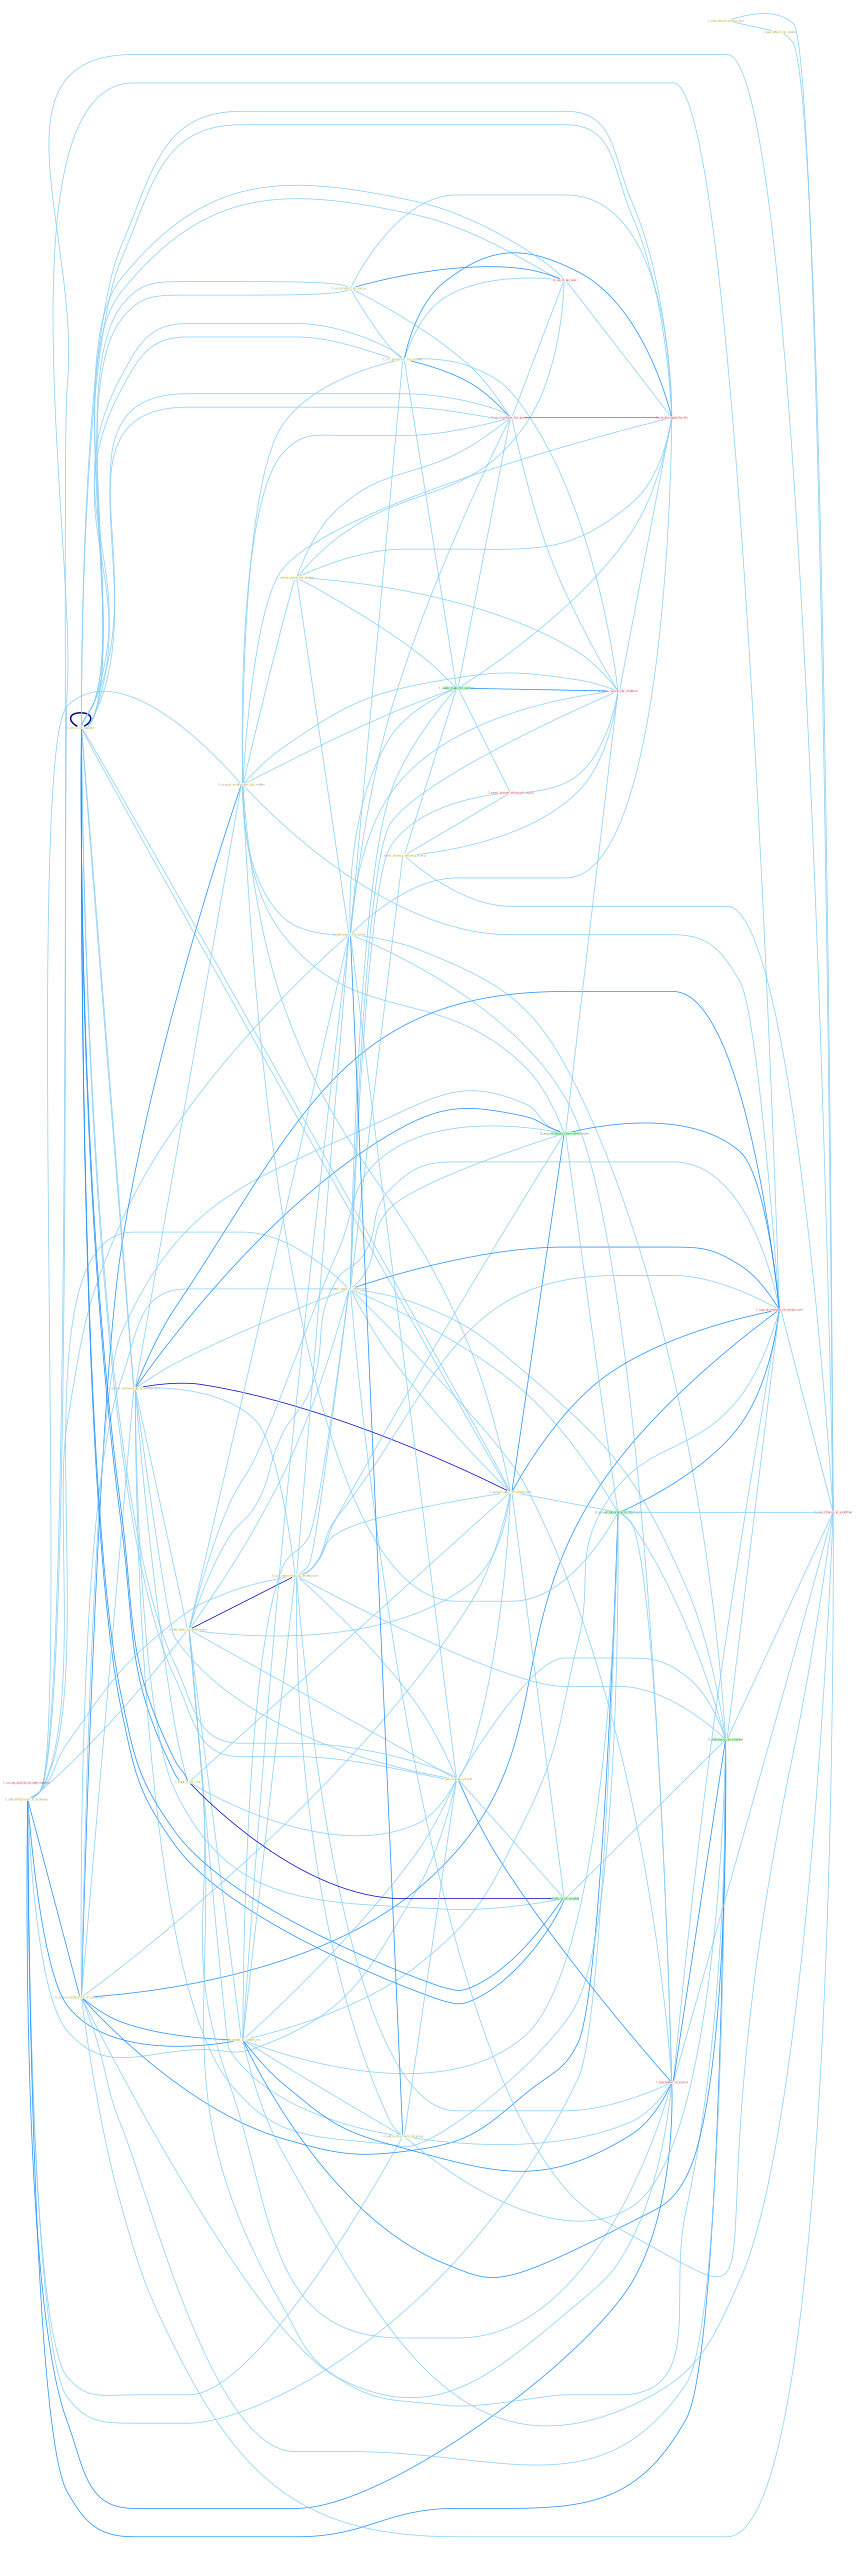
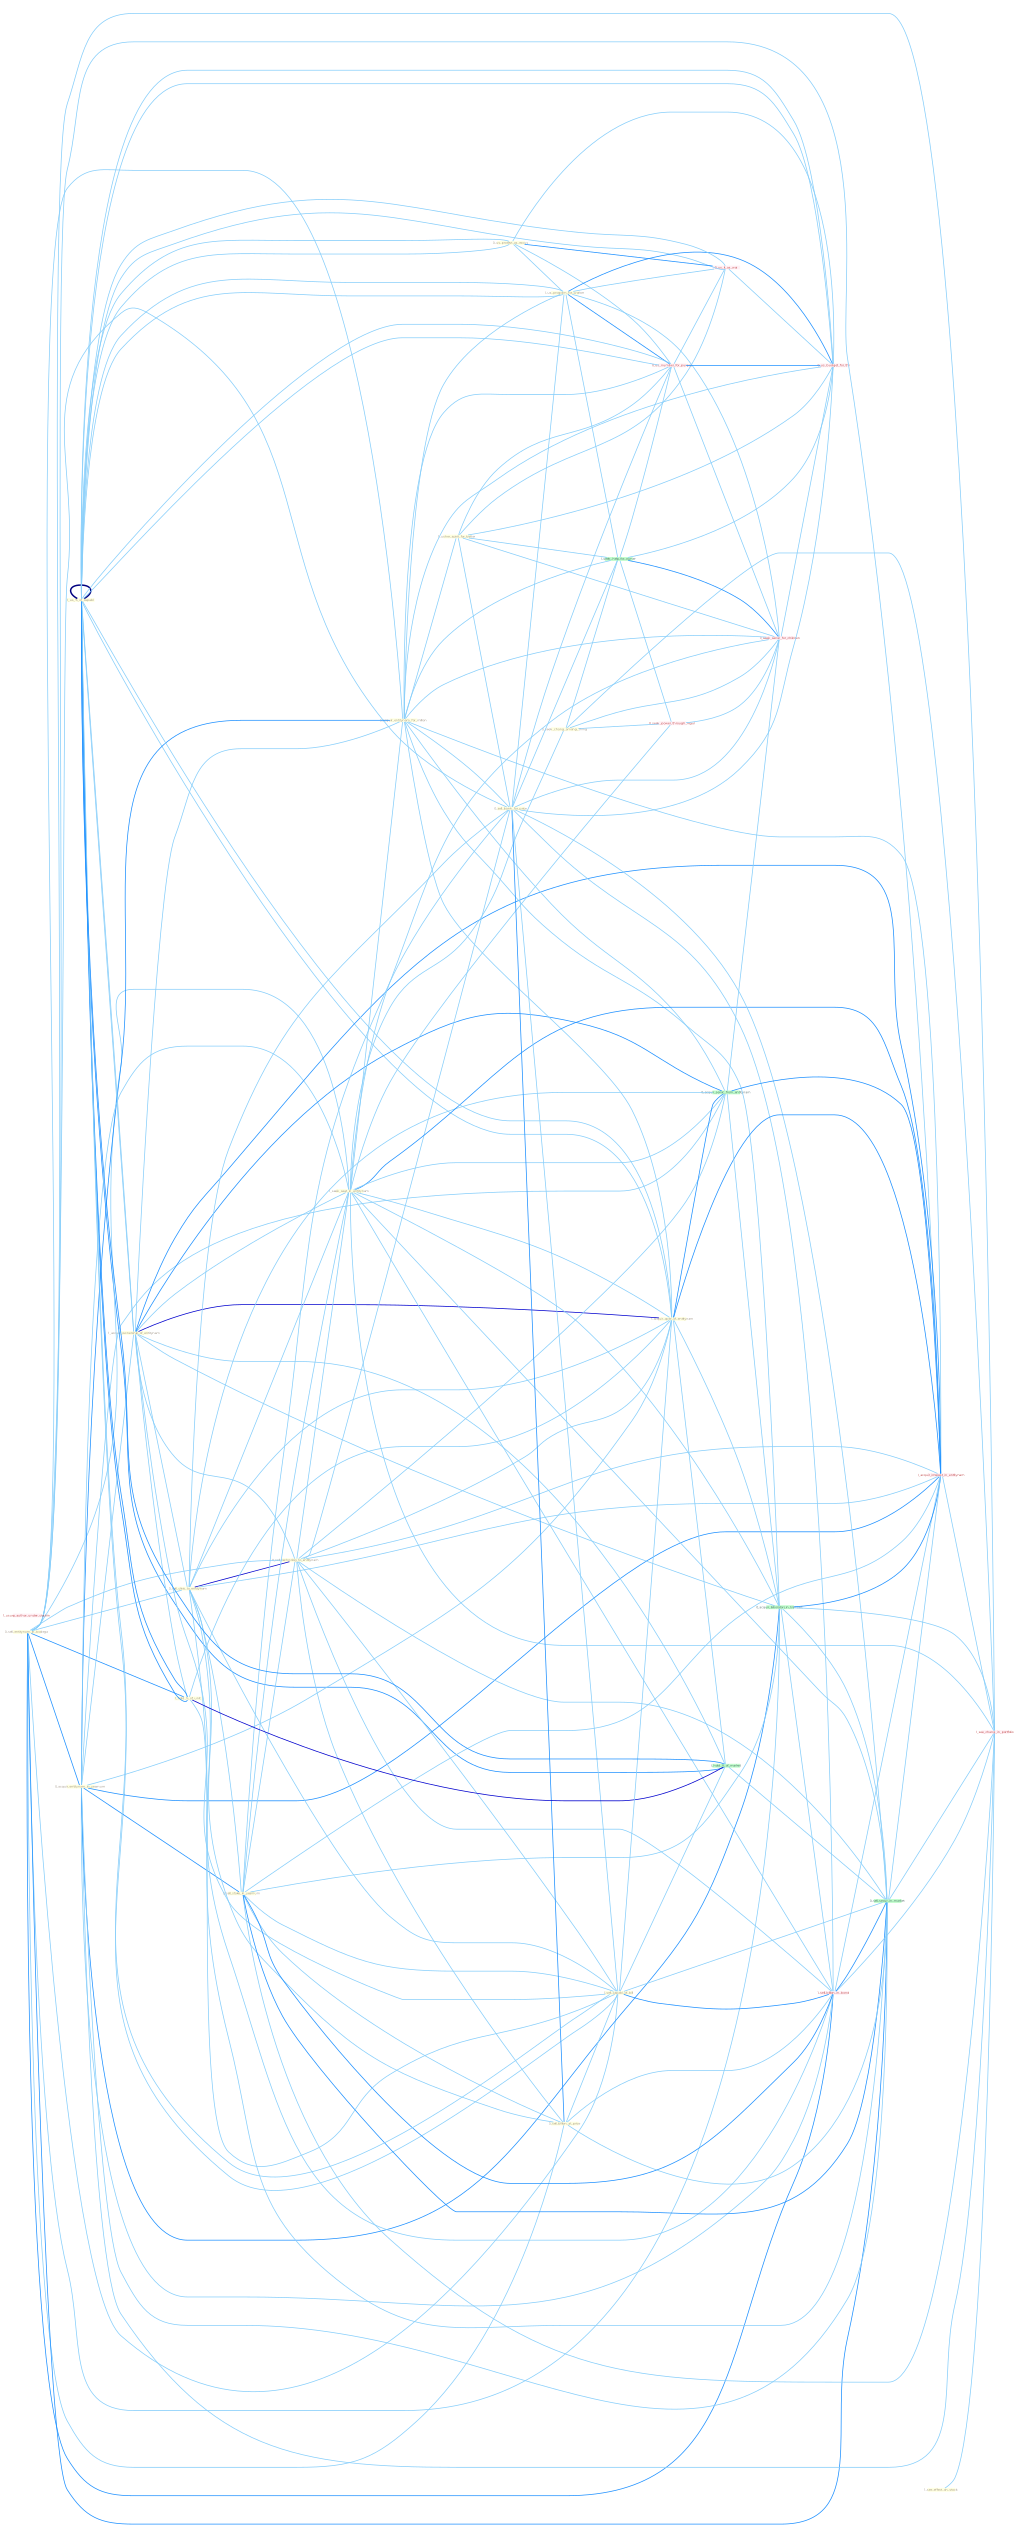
node "1_see_cloud_across_bai": removed
edge "1_seek_help_for_owner" -- "1_seek_seat_in_entitynam": now "0_acquir_entitynam_for_million" -- "1_seek_seat_in_entitynam"
edge "0_sell_entitynam_in_bodega" -- "0_sell_stake_in_yearnum": now "0_sell_entitynam_in_bodega" -- "1_hold_%_of_unit"
node "0_sell_instrument_at_price": label "0_sell_instrument_at_price" -> "0_sell_billion_at_price"
